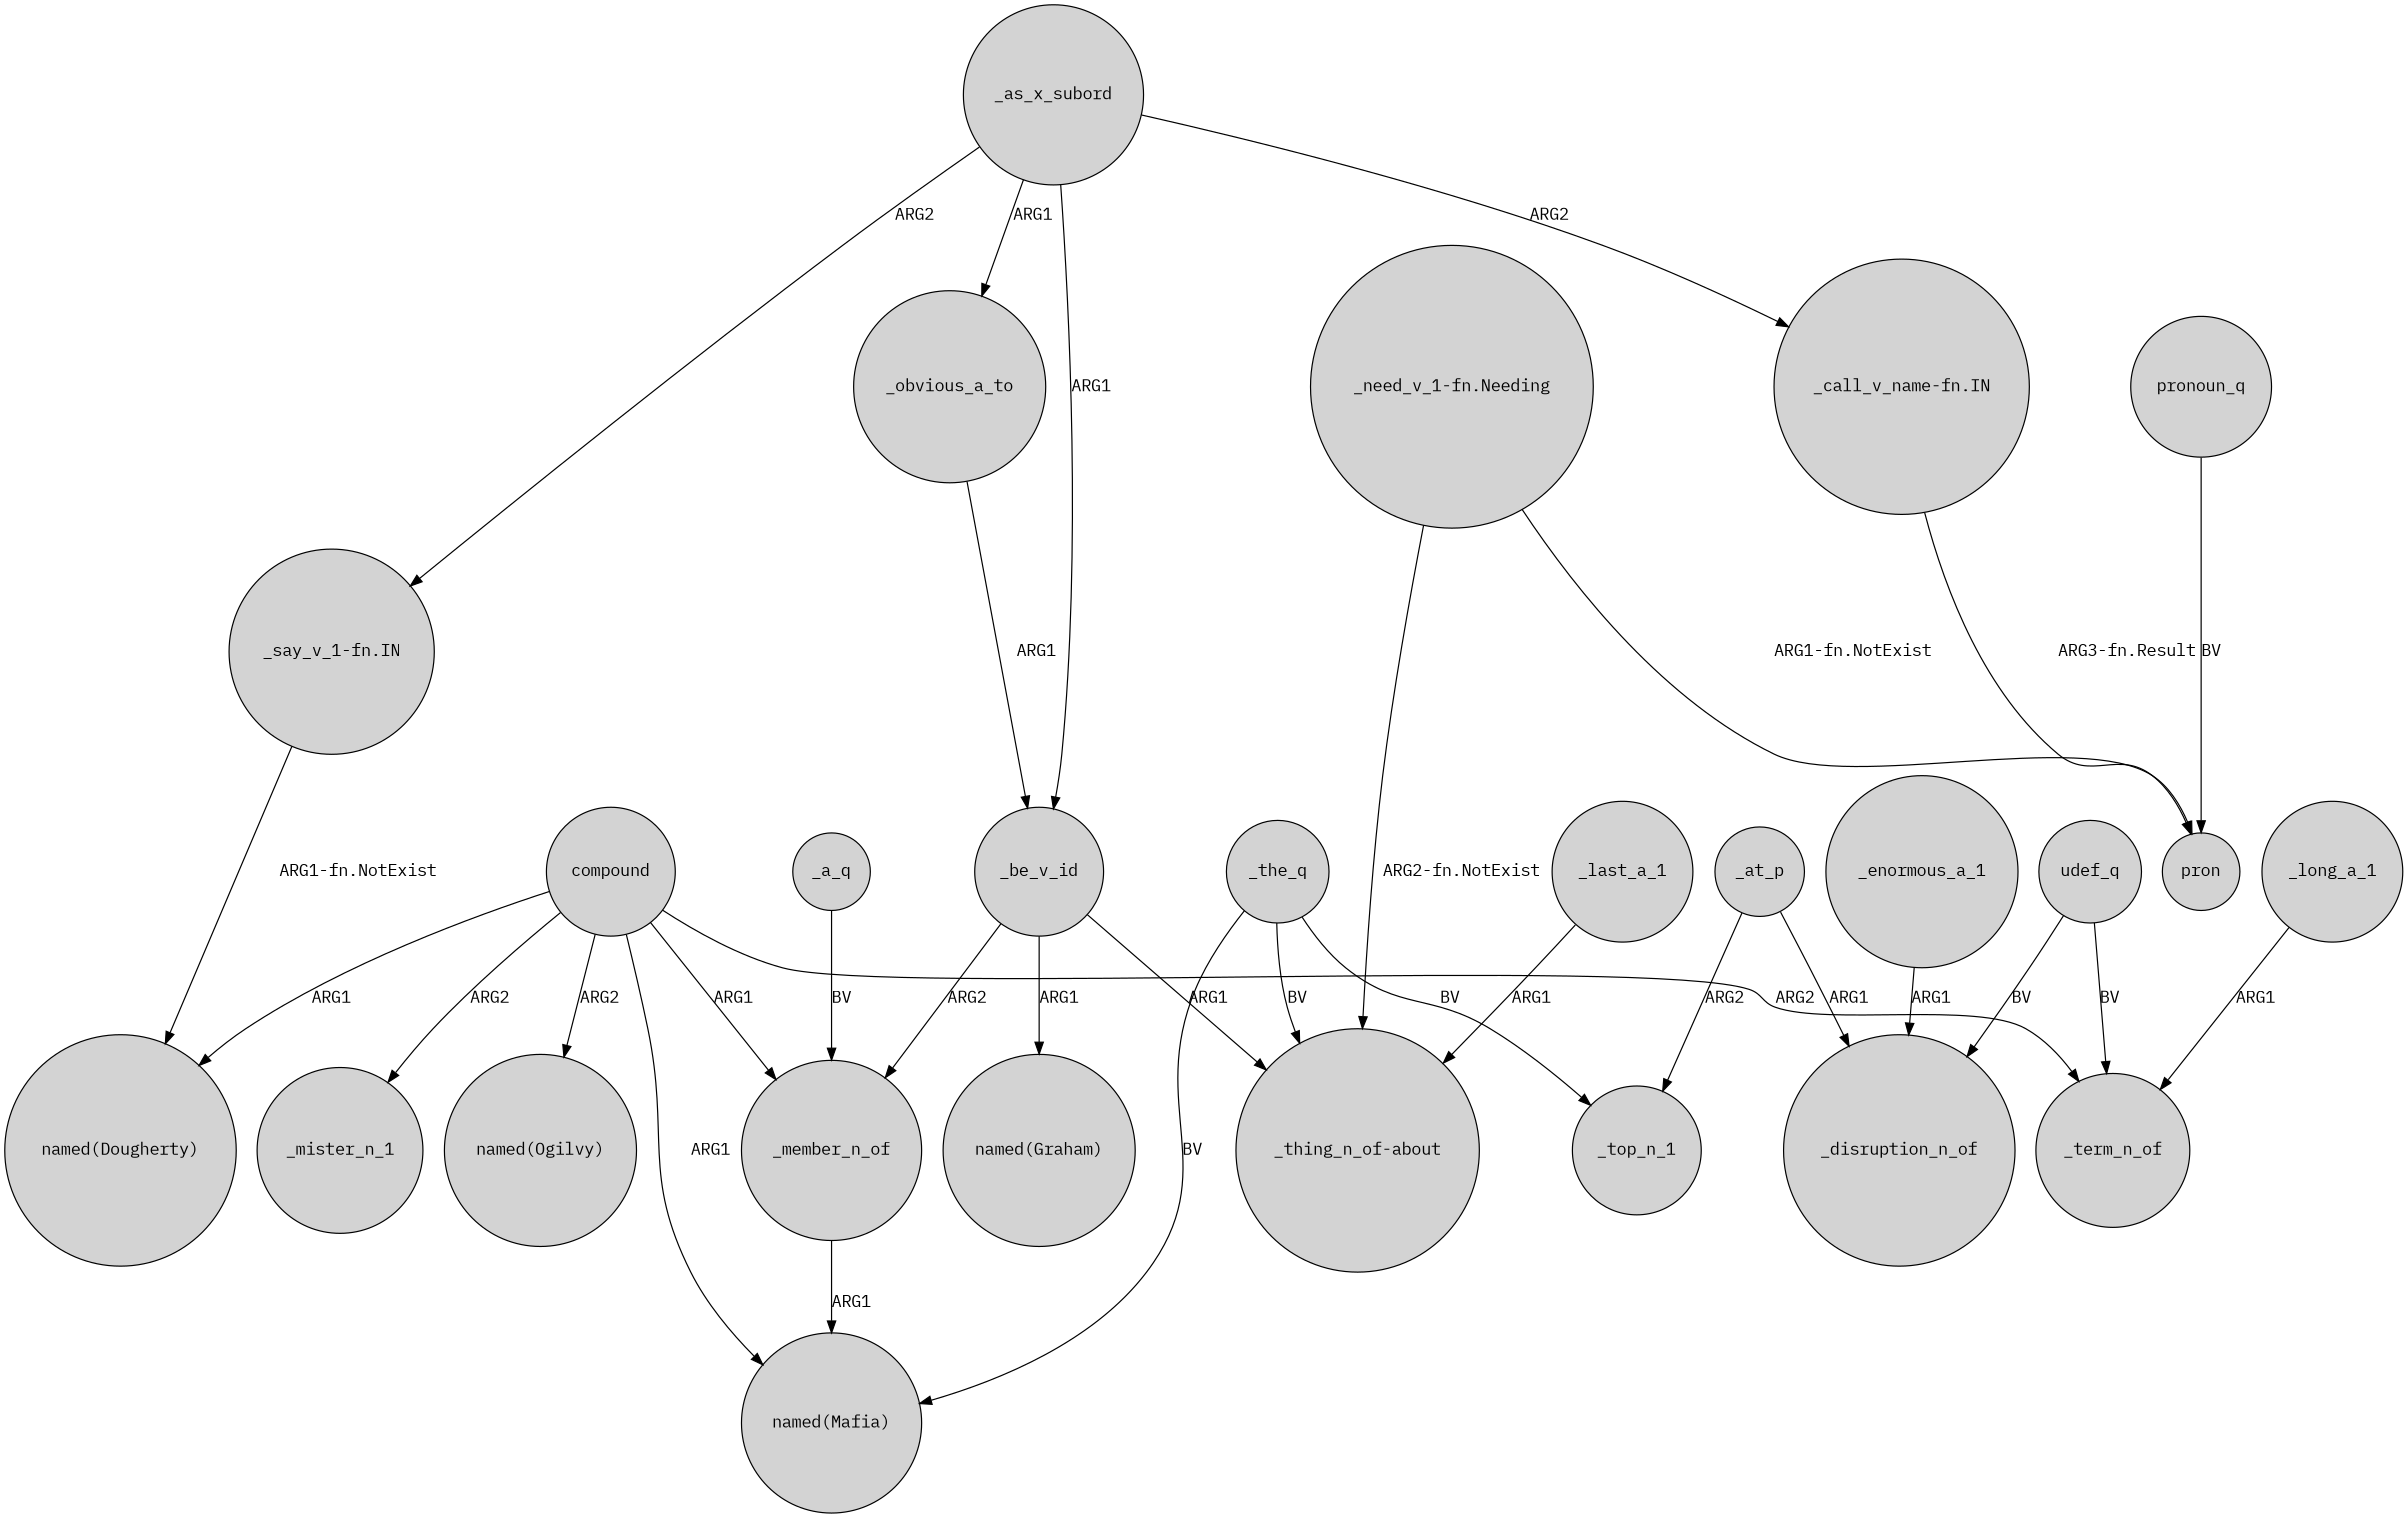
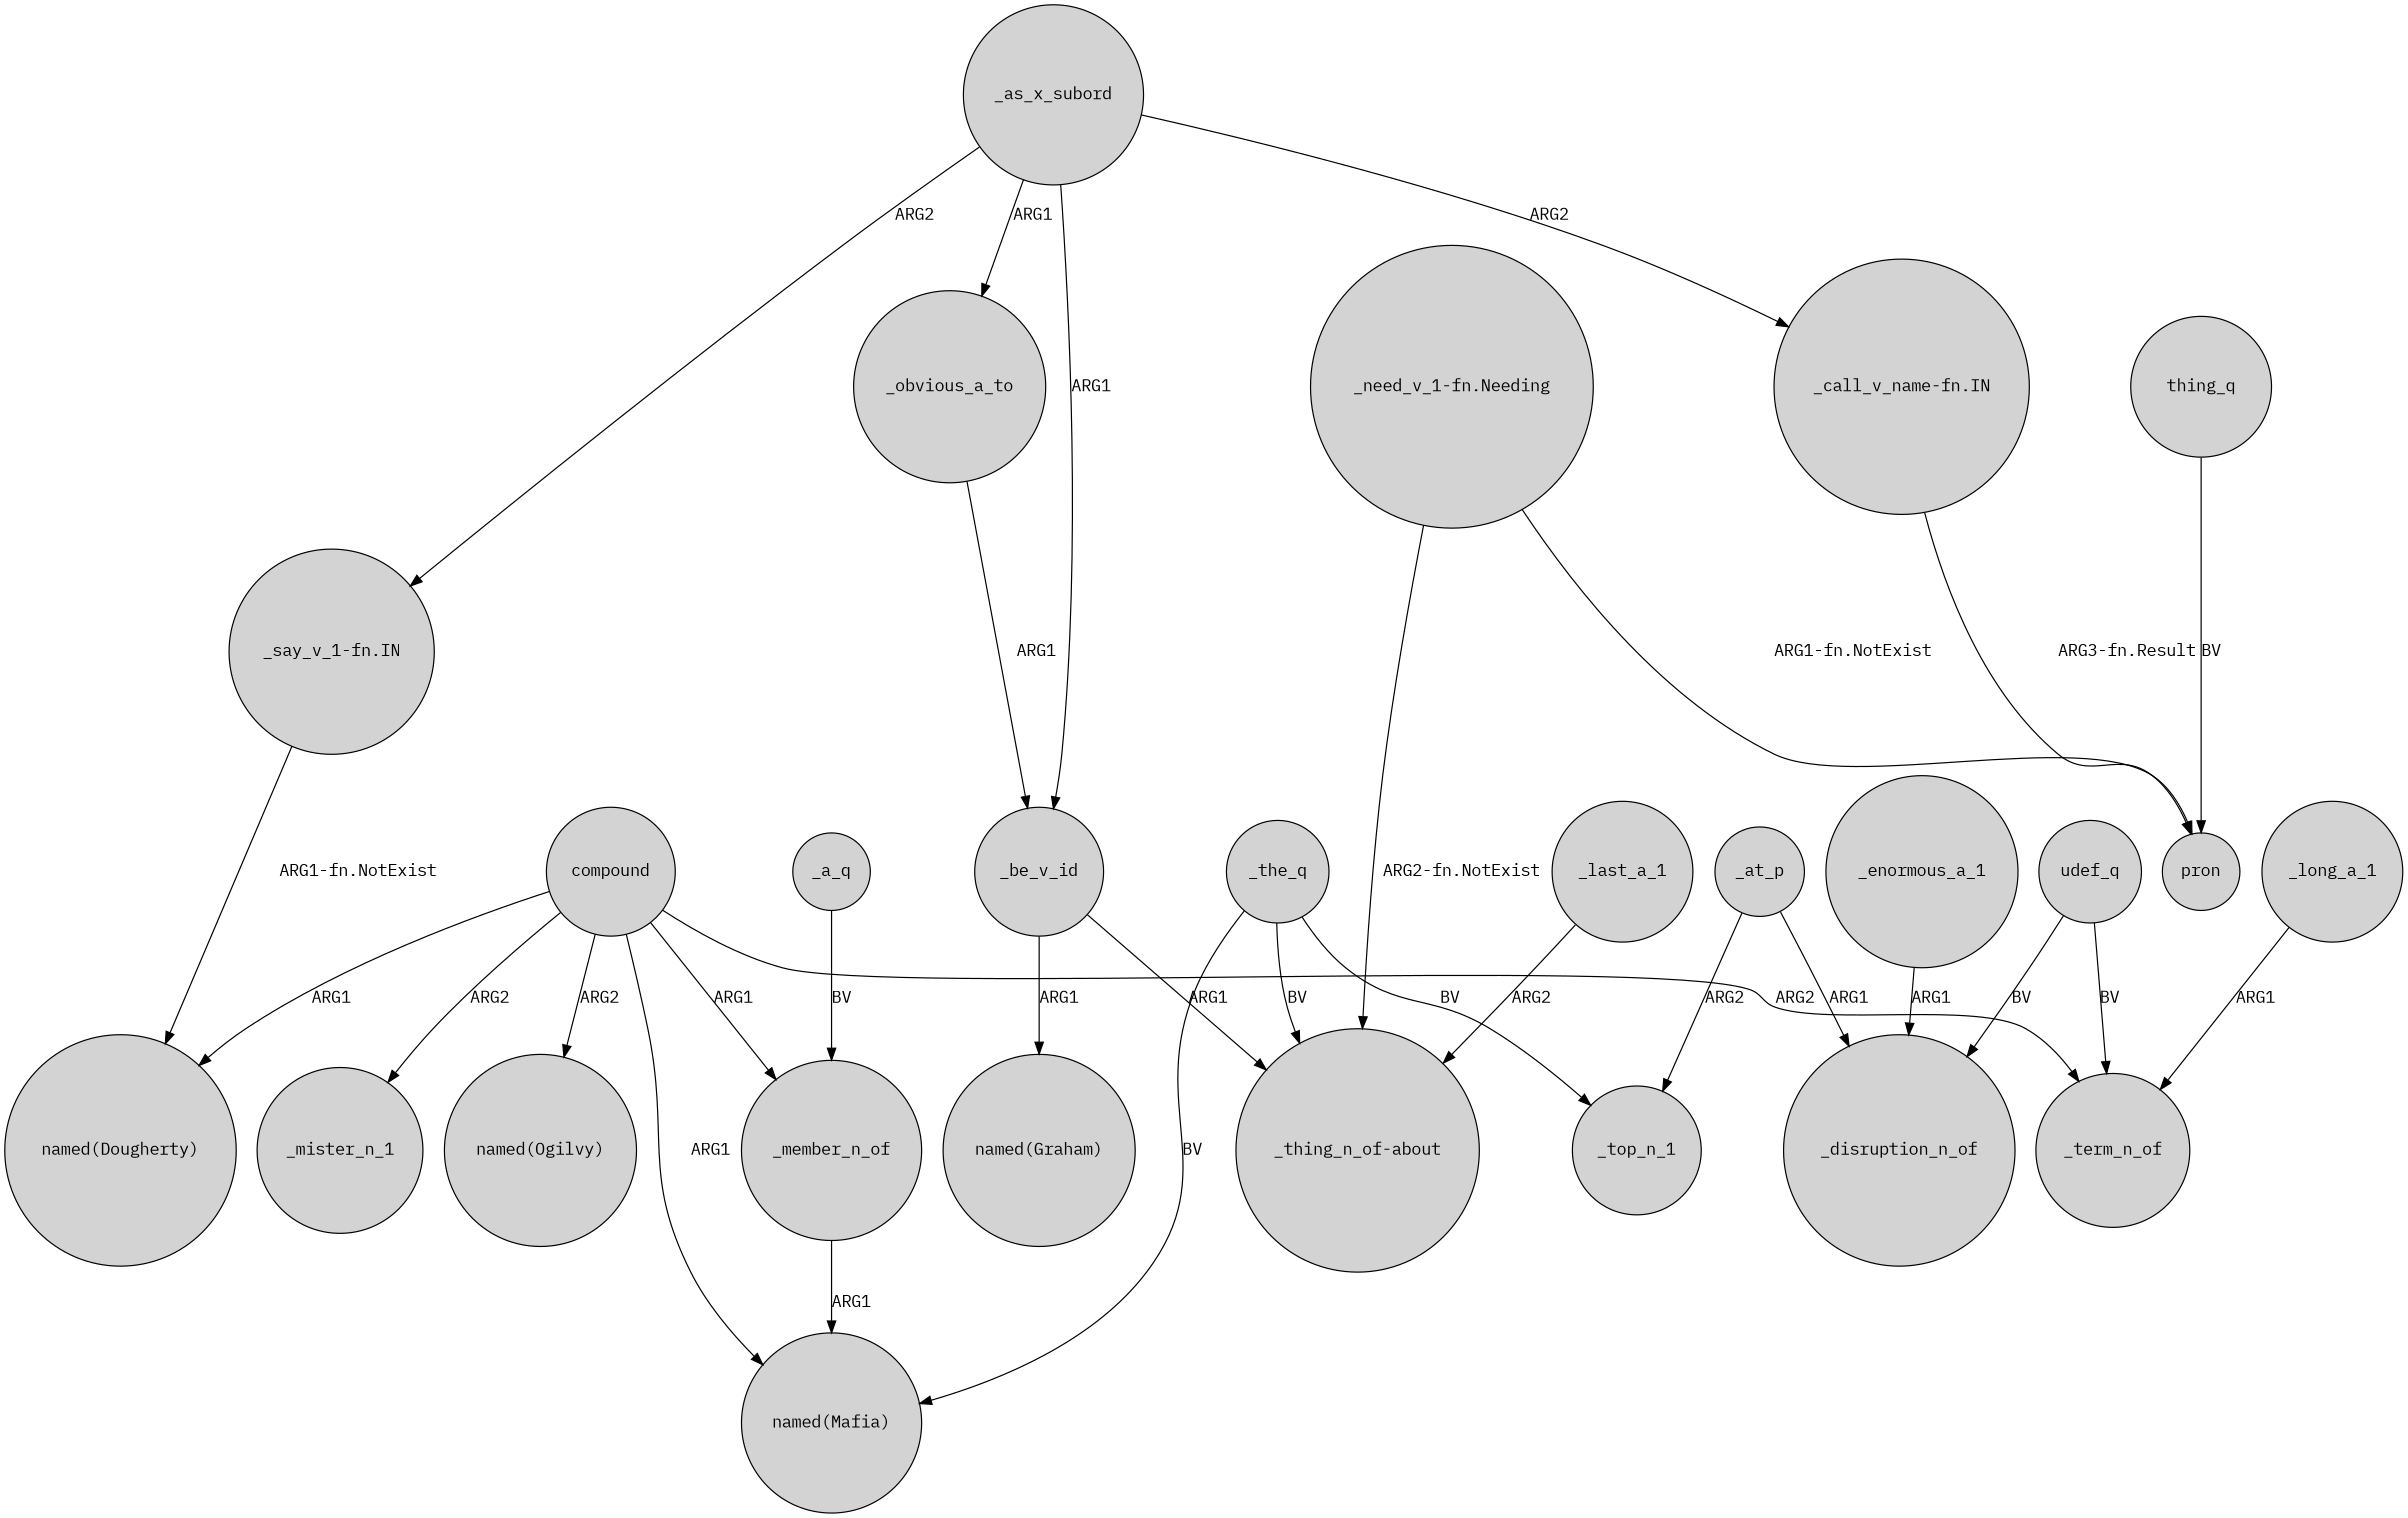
node "pronoun_q": label "pronoun_q" -> "thing_q"
edge "_be_v_id" -> "_member_n_of": removed, label "ARG2"
edge "_last_a_1" -> "_thing_n_of-about": label "ARG1" -> "ARG2"
